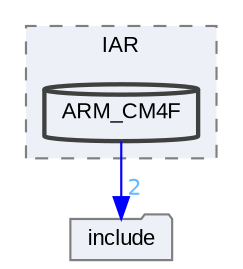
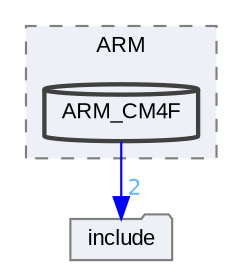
cluster "IAR": label "IAR" -> "ARM"
